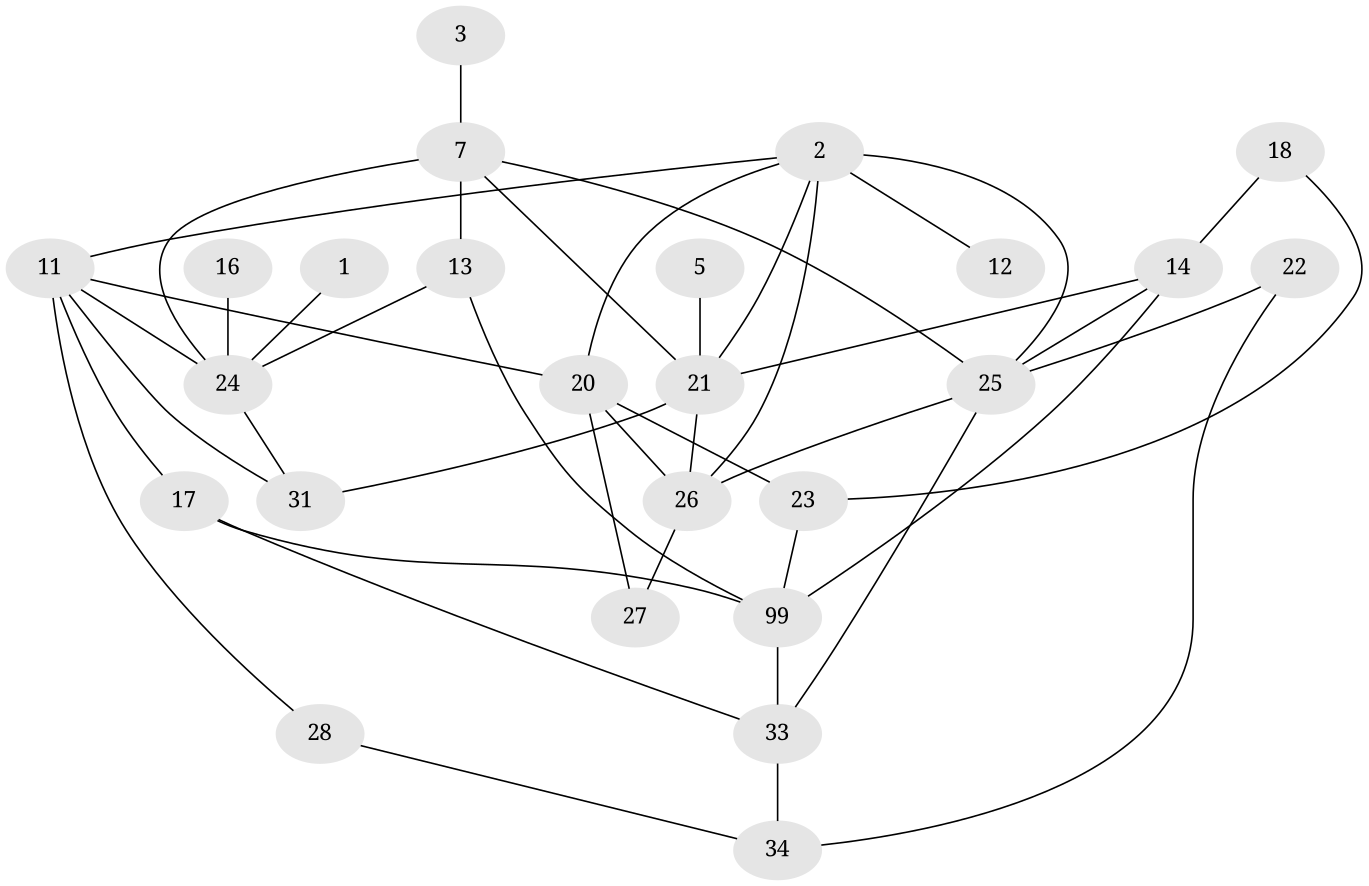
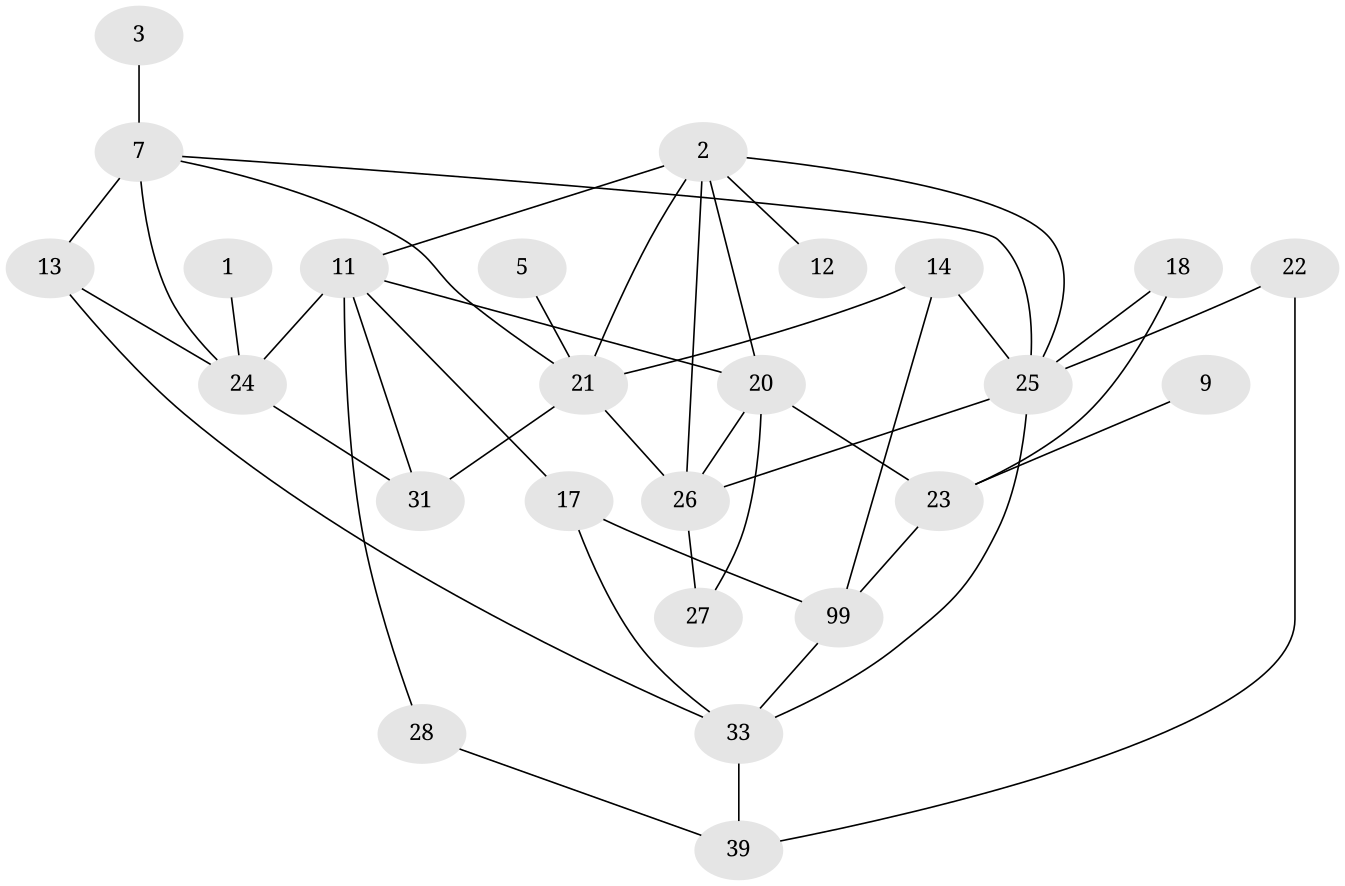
edge "18" -- "14": now "18" -- "25"
node "16": removed
node "9": added
edge "13" -- "99": now "13" -- "33"
node "34": label "34" -> "39"
